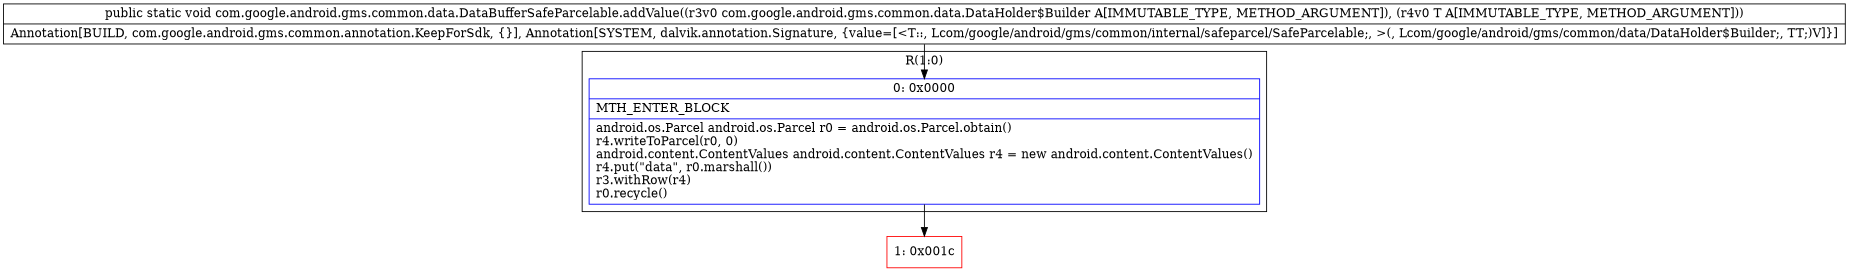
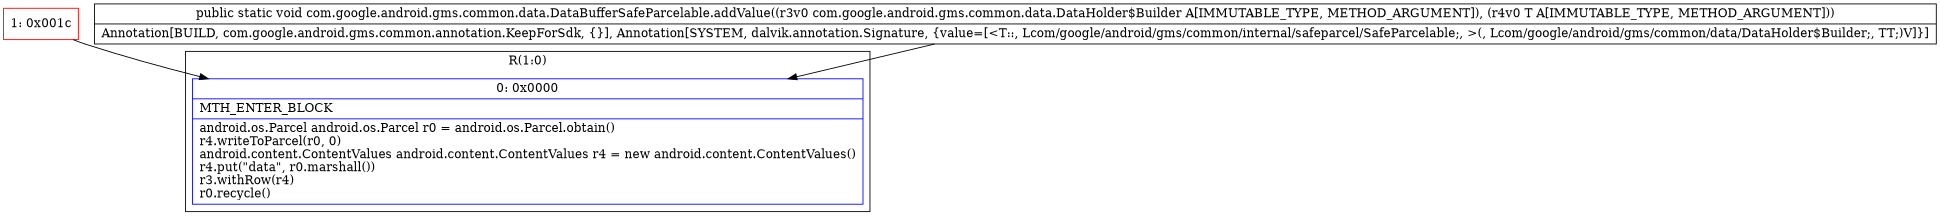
edge "0: 0x0000" -> "1: 0x001c": reversed
